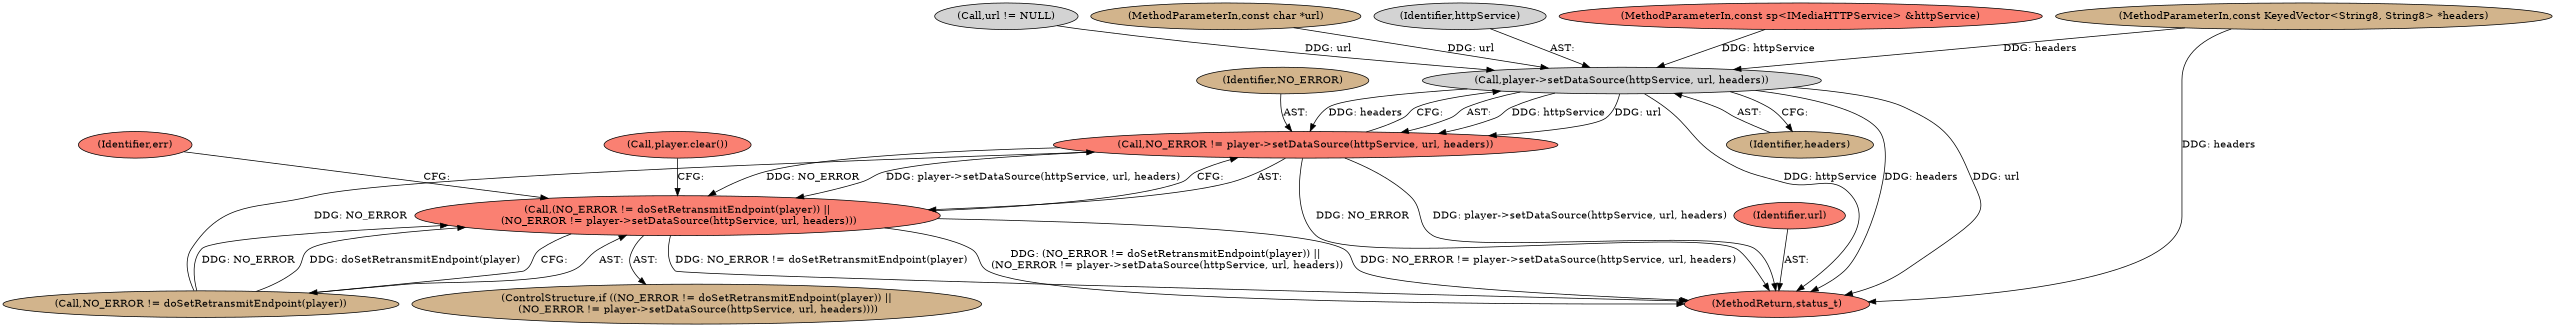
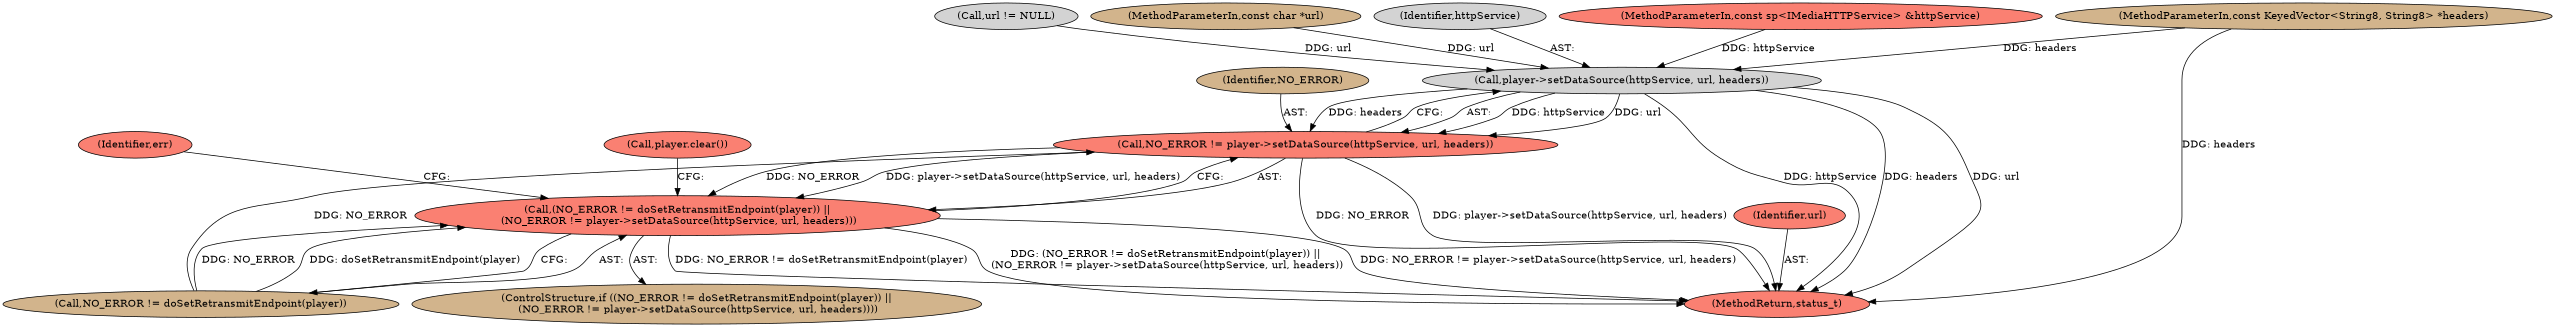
node "(Identifier,headers)": removed
